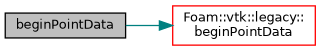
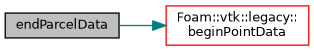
node "beginPointData": label "beginPointData" -> "endParcelData"
